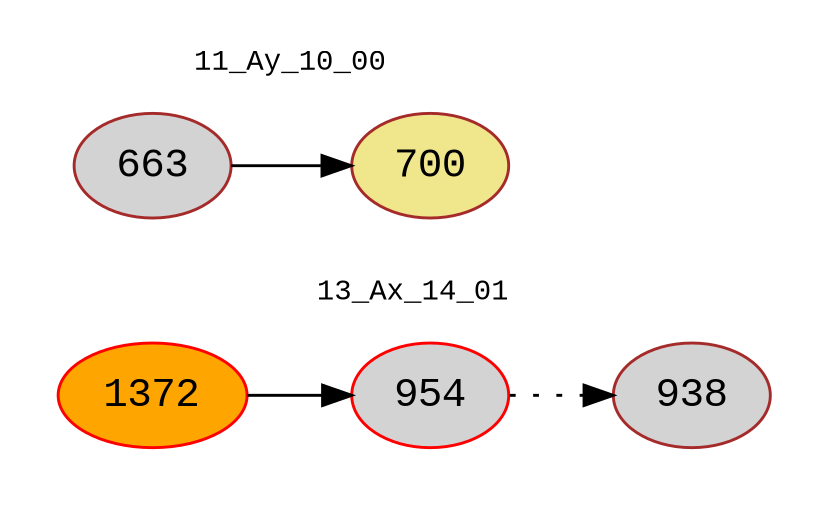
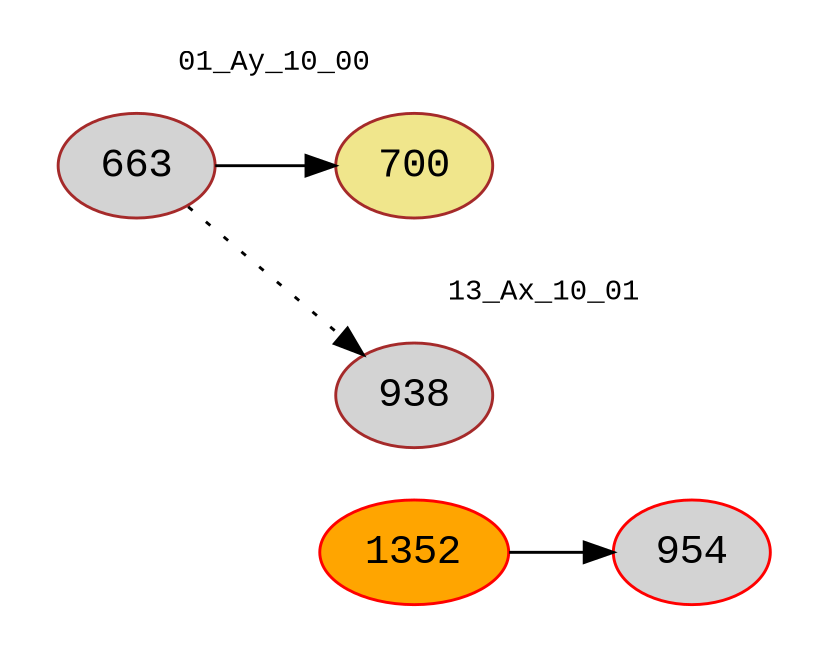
cluster "11_Ay_10_00": label "11_Ay_10_00" -> "01_Ay_10_00"
cluster "13_Ax_14_01": label "13_Ax_14_01" -> "13_Ax_10_01"
node "1372": label "1372" -> "1352"
edge "954" -> "938": now "663" -> "938"
